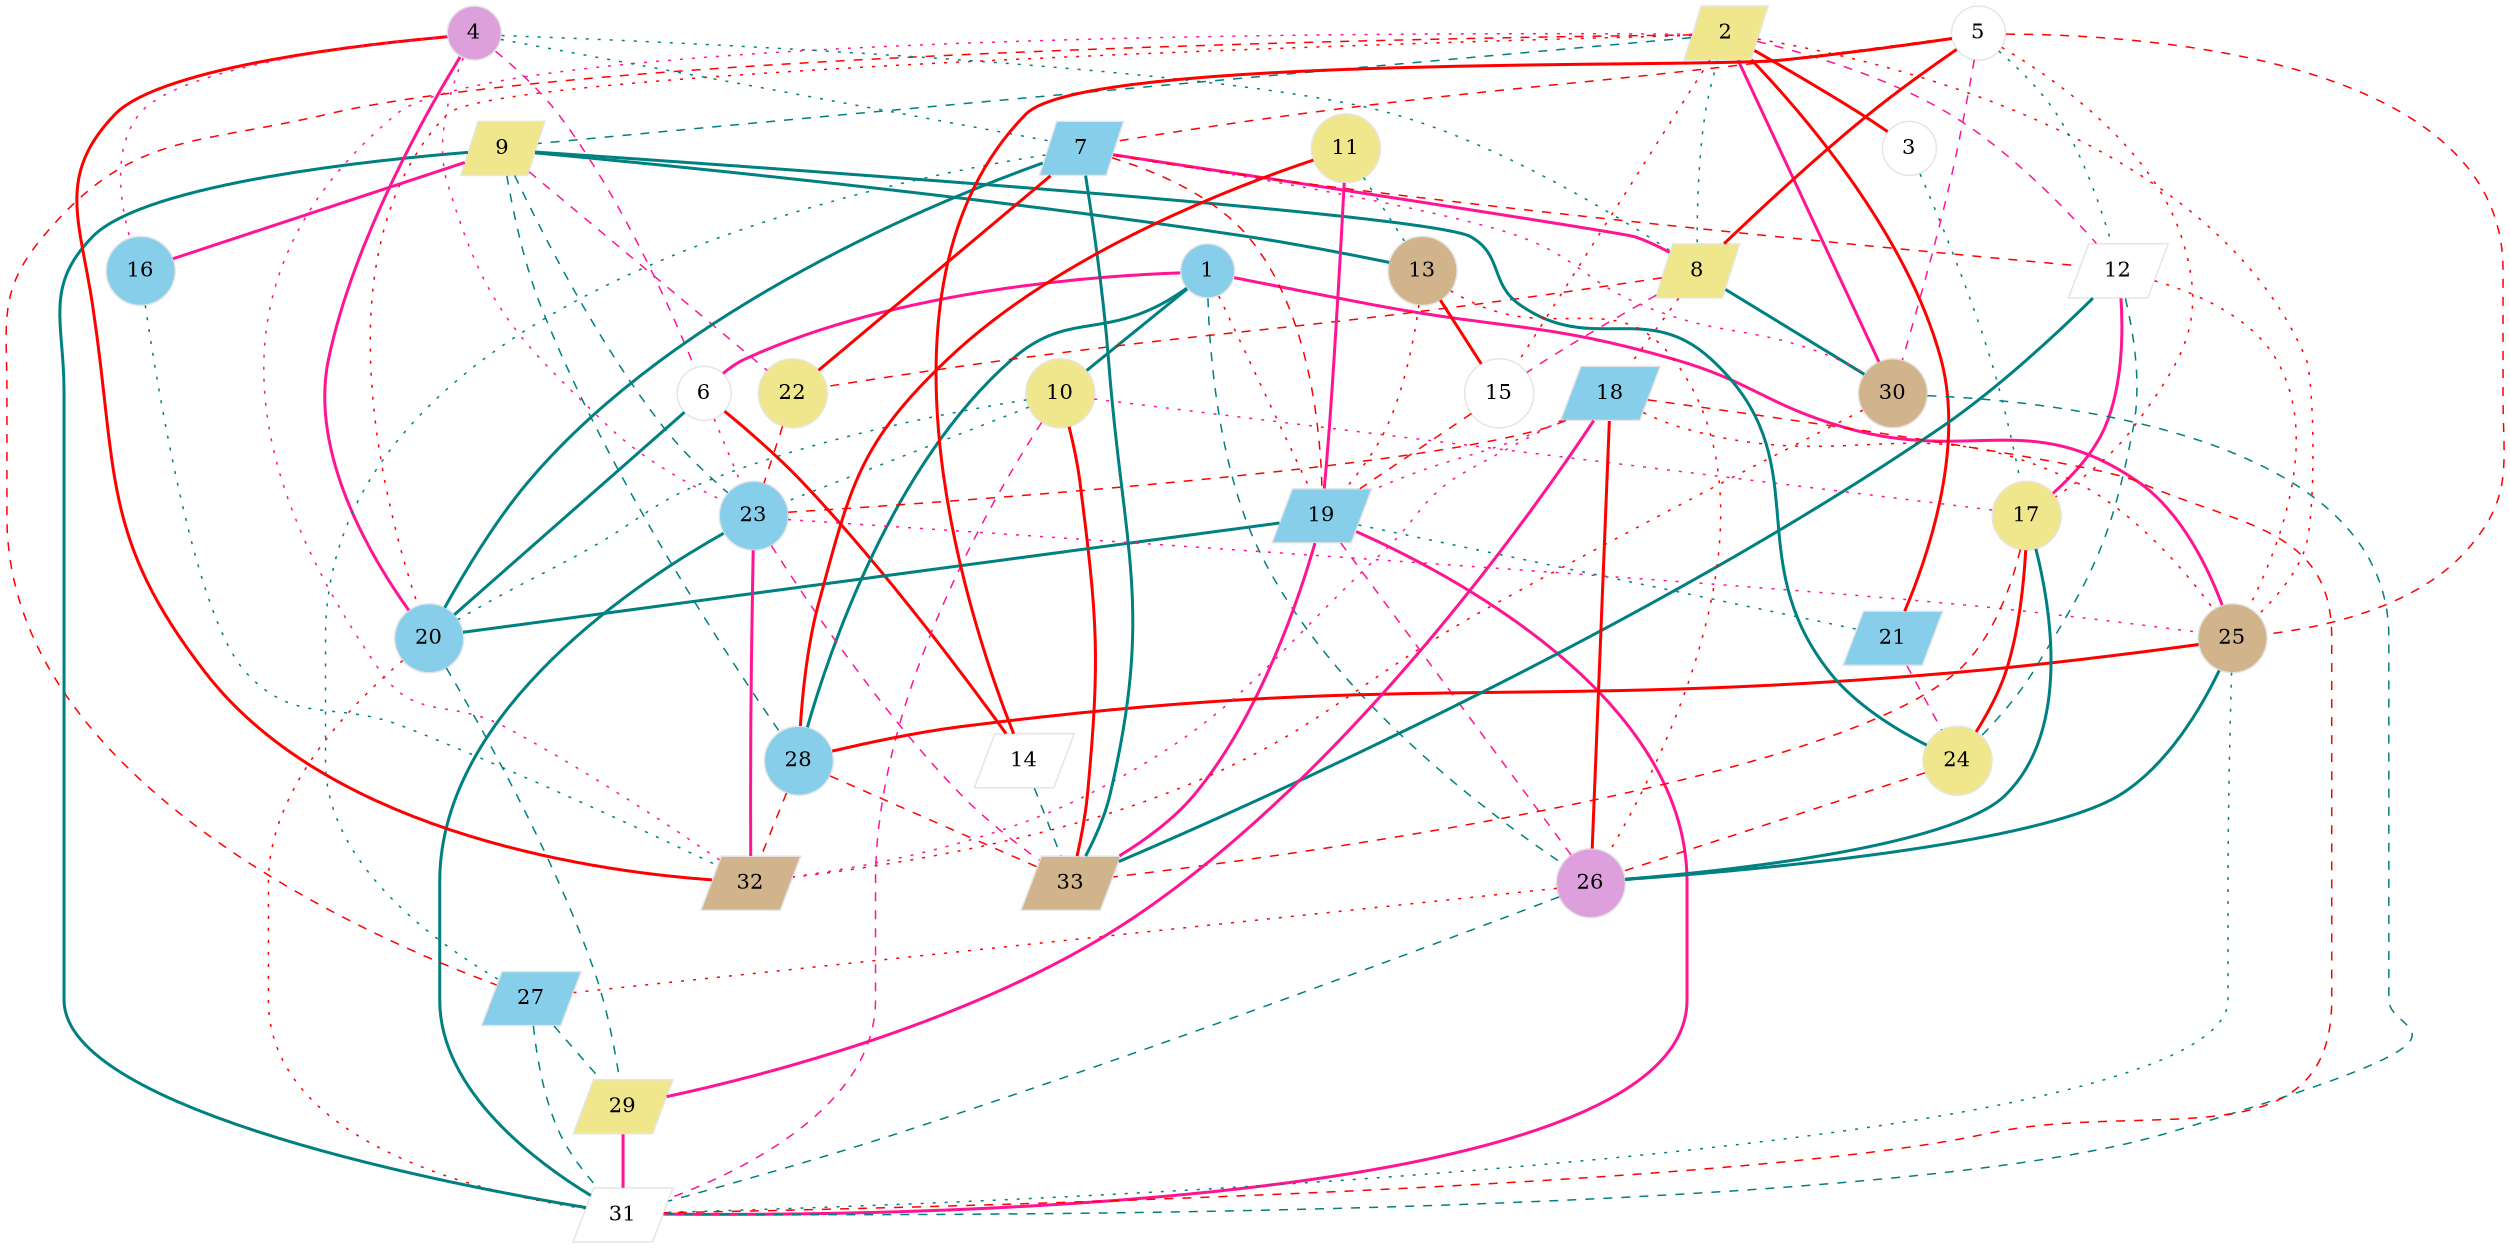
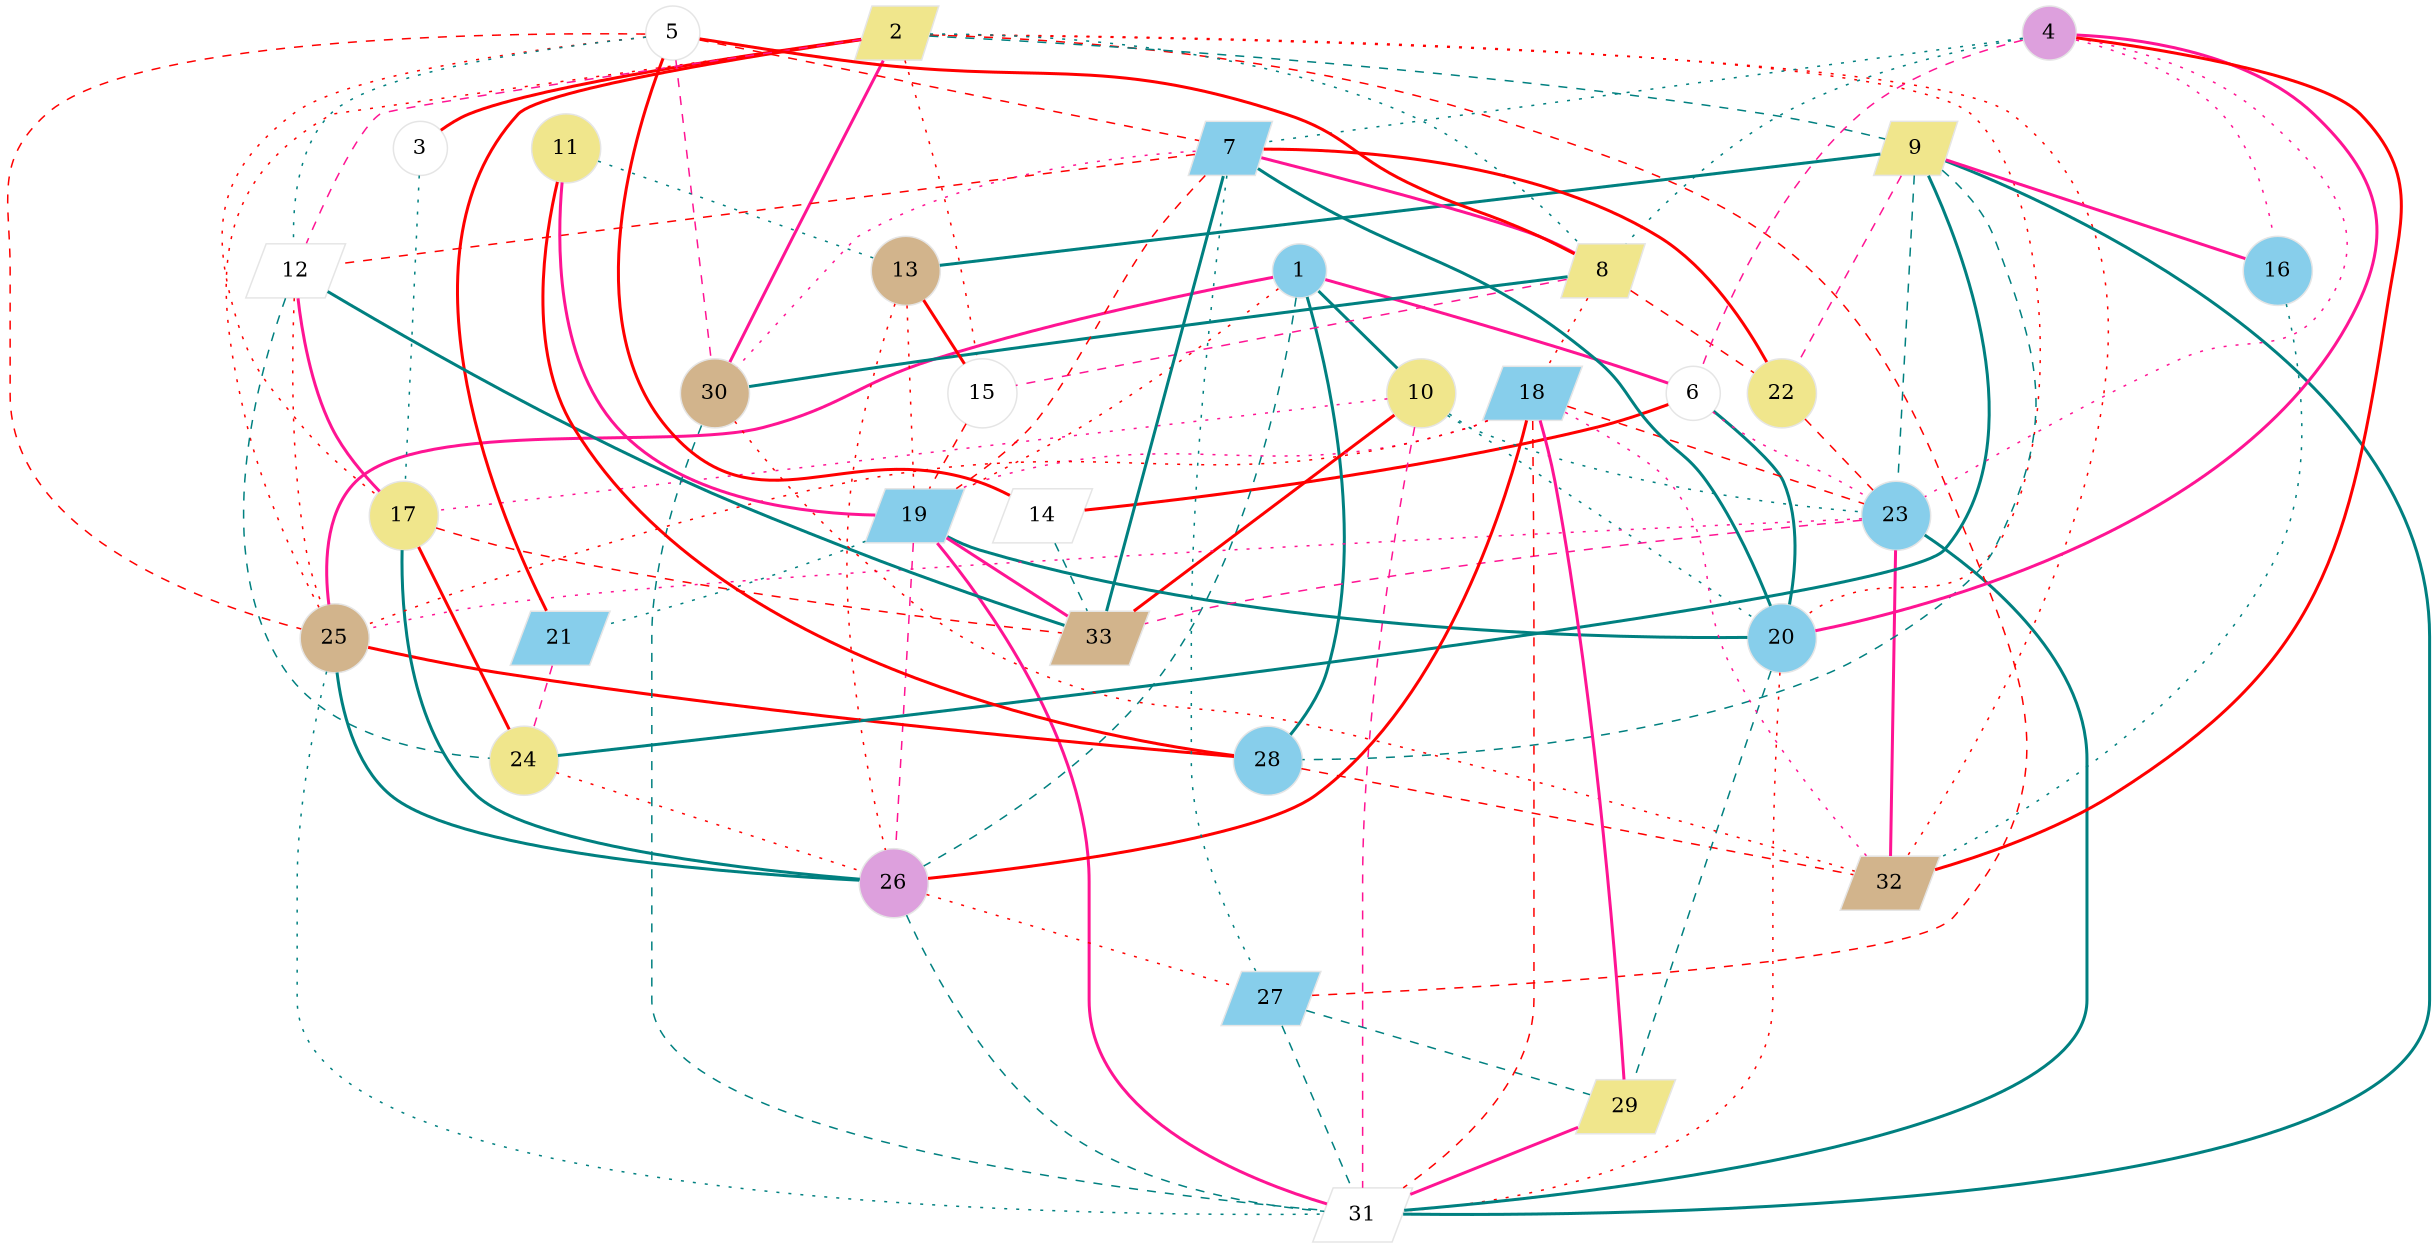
edge "2" -- "32": color deeppink -> red
edge "28" -- "33": removed
edge "24" -- "26": style dashed -> dotted
